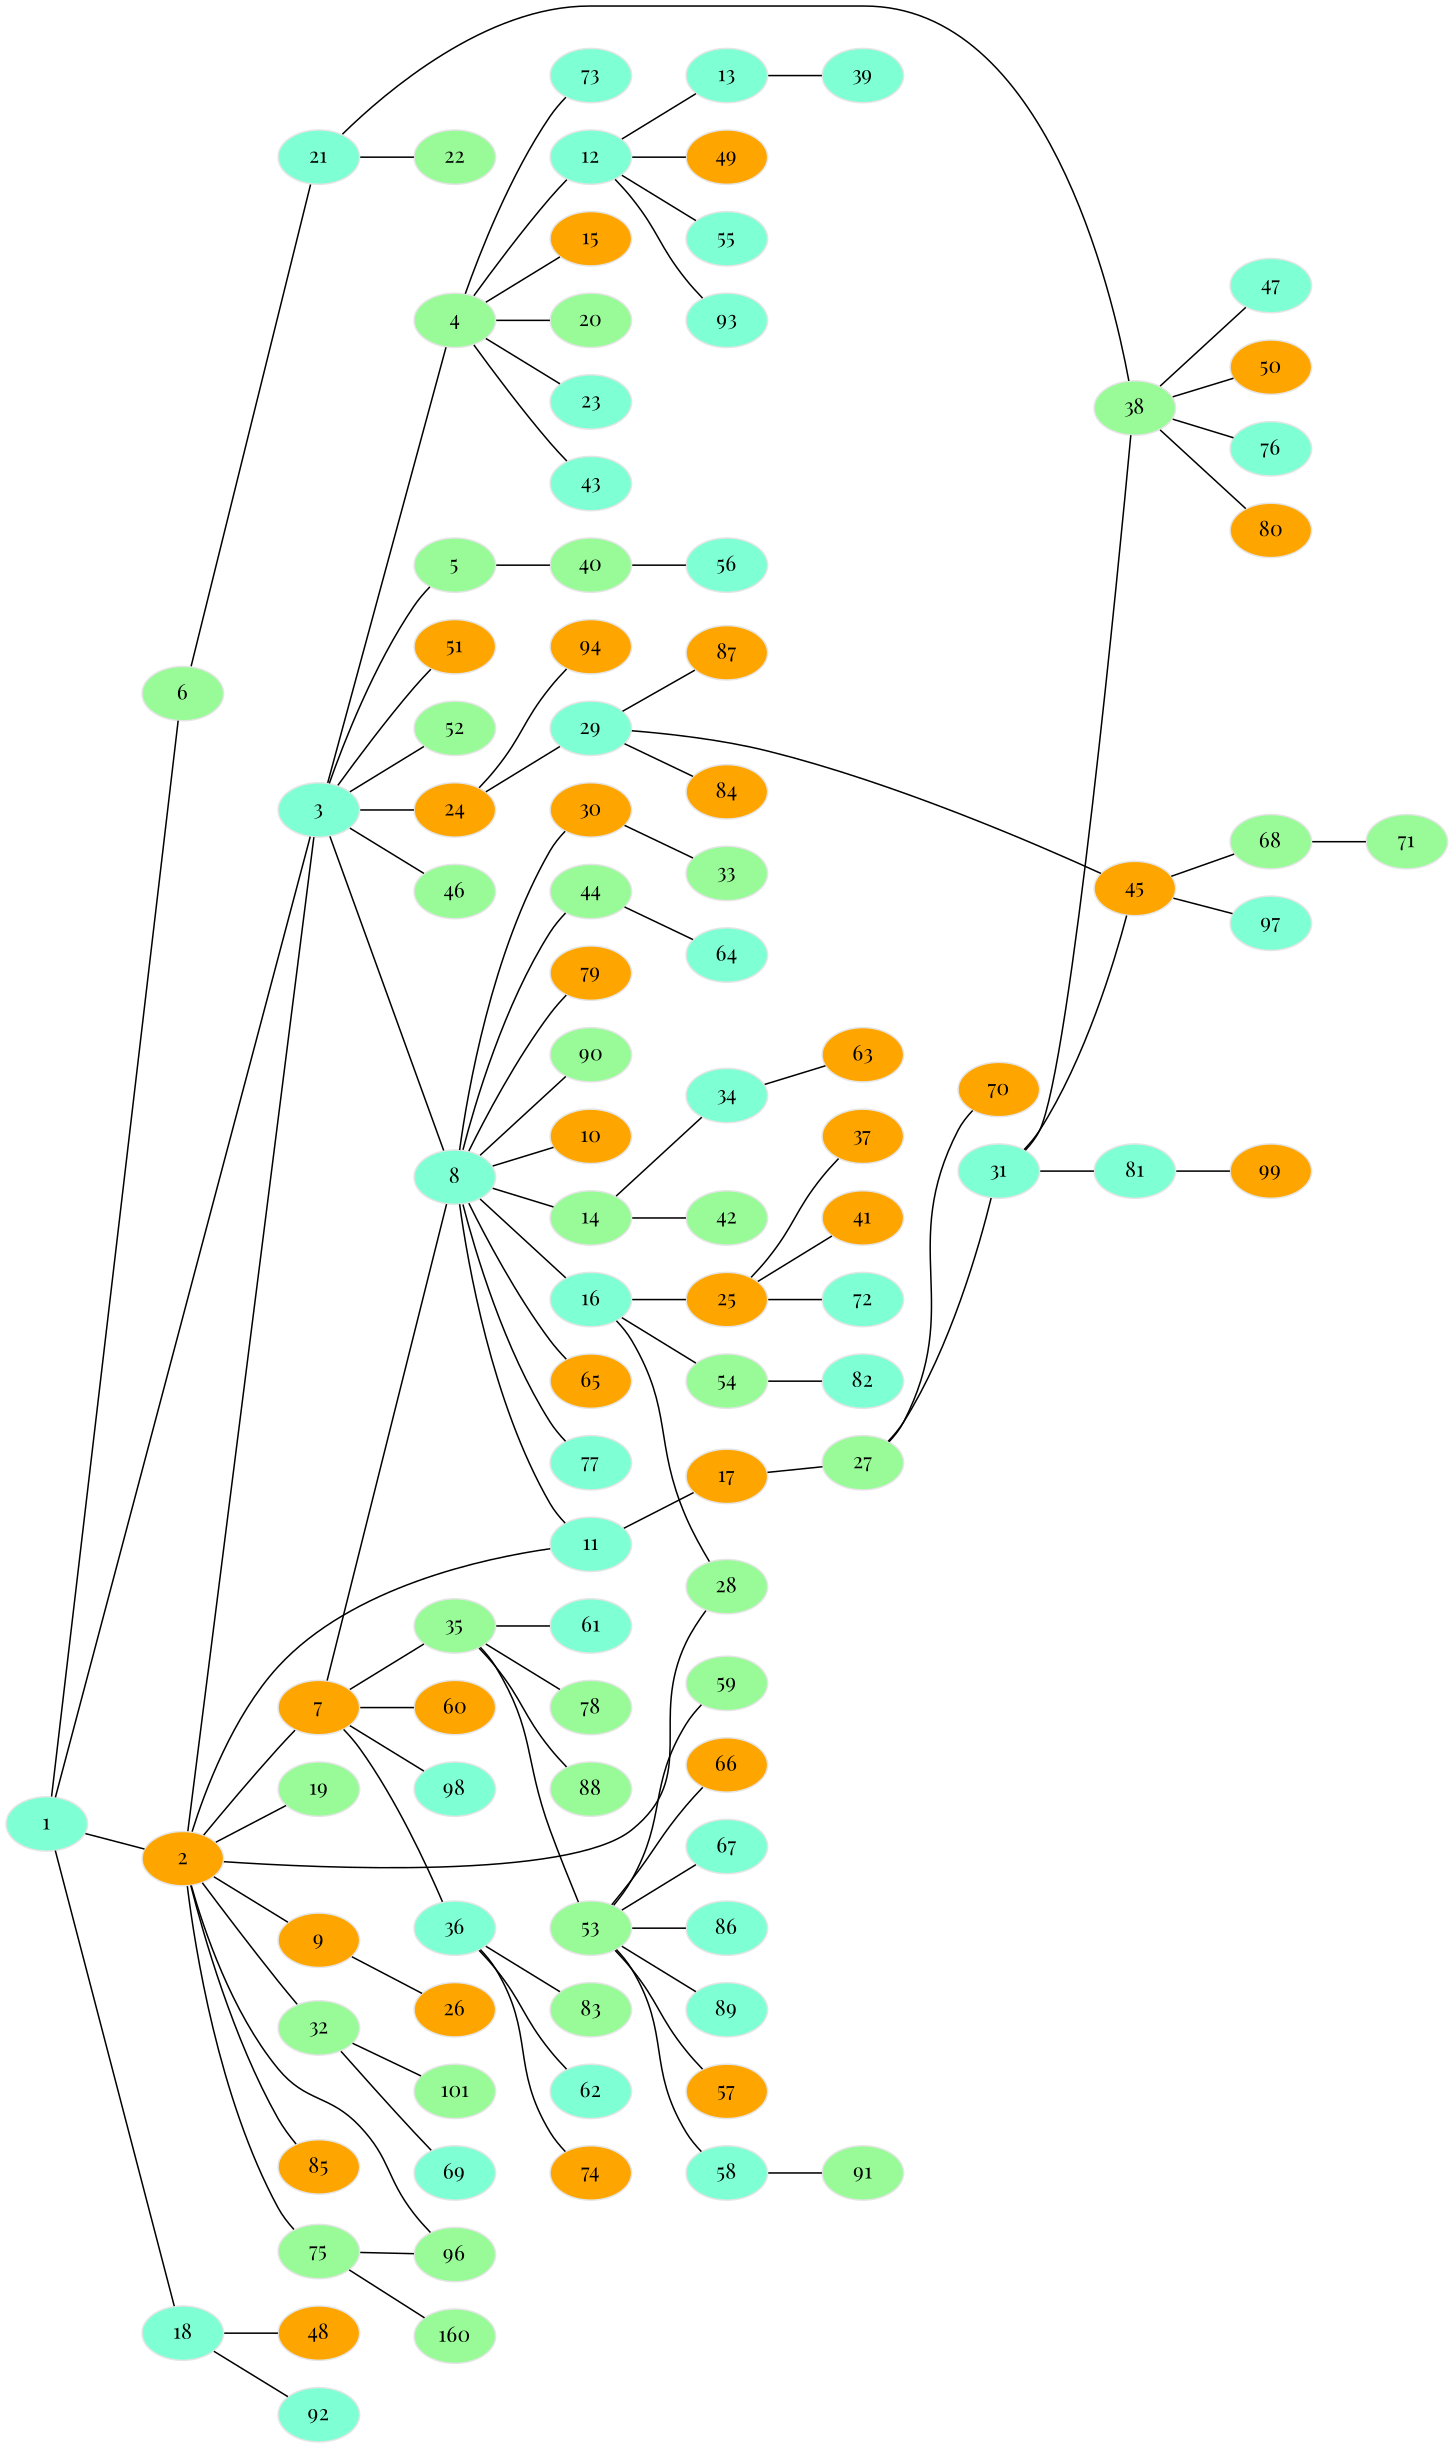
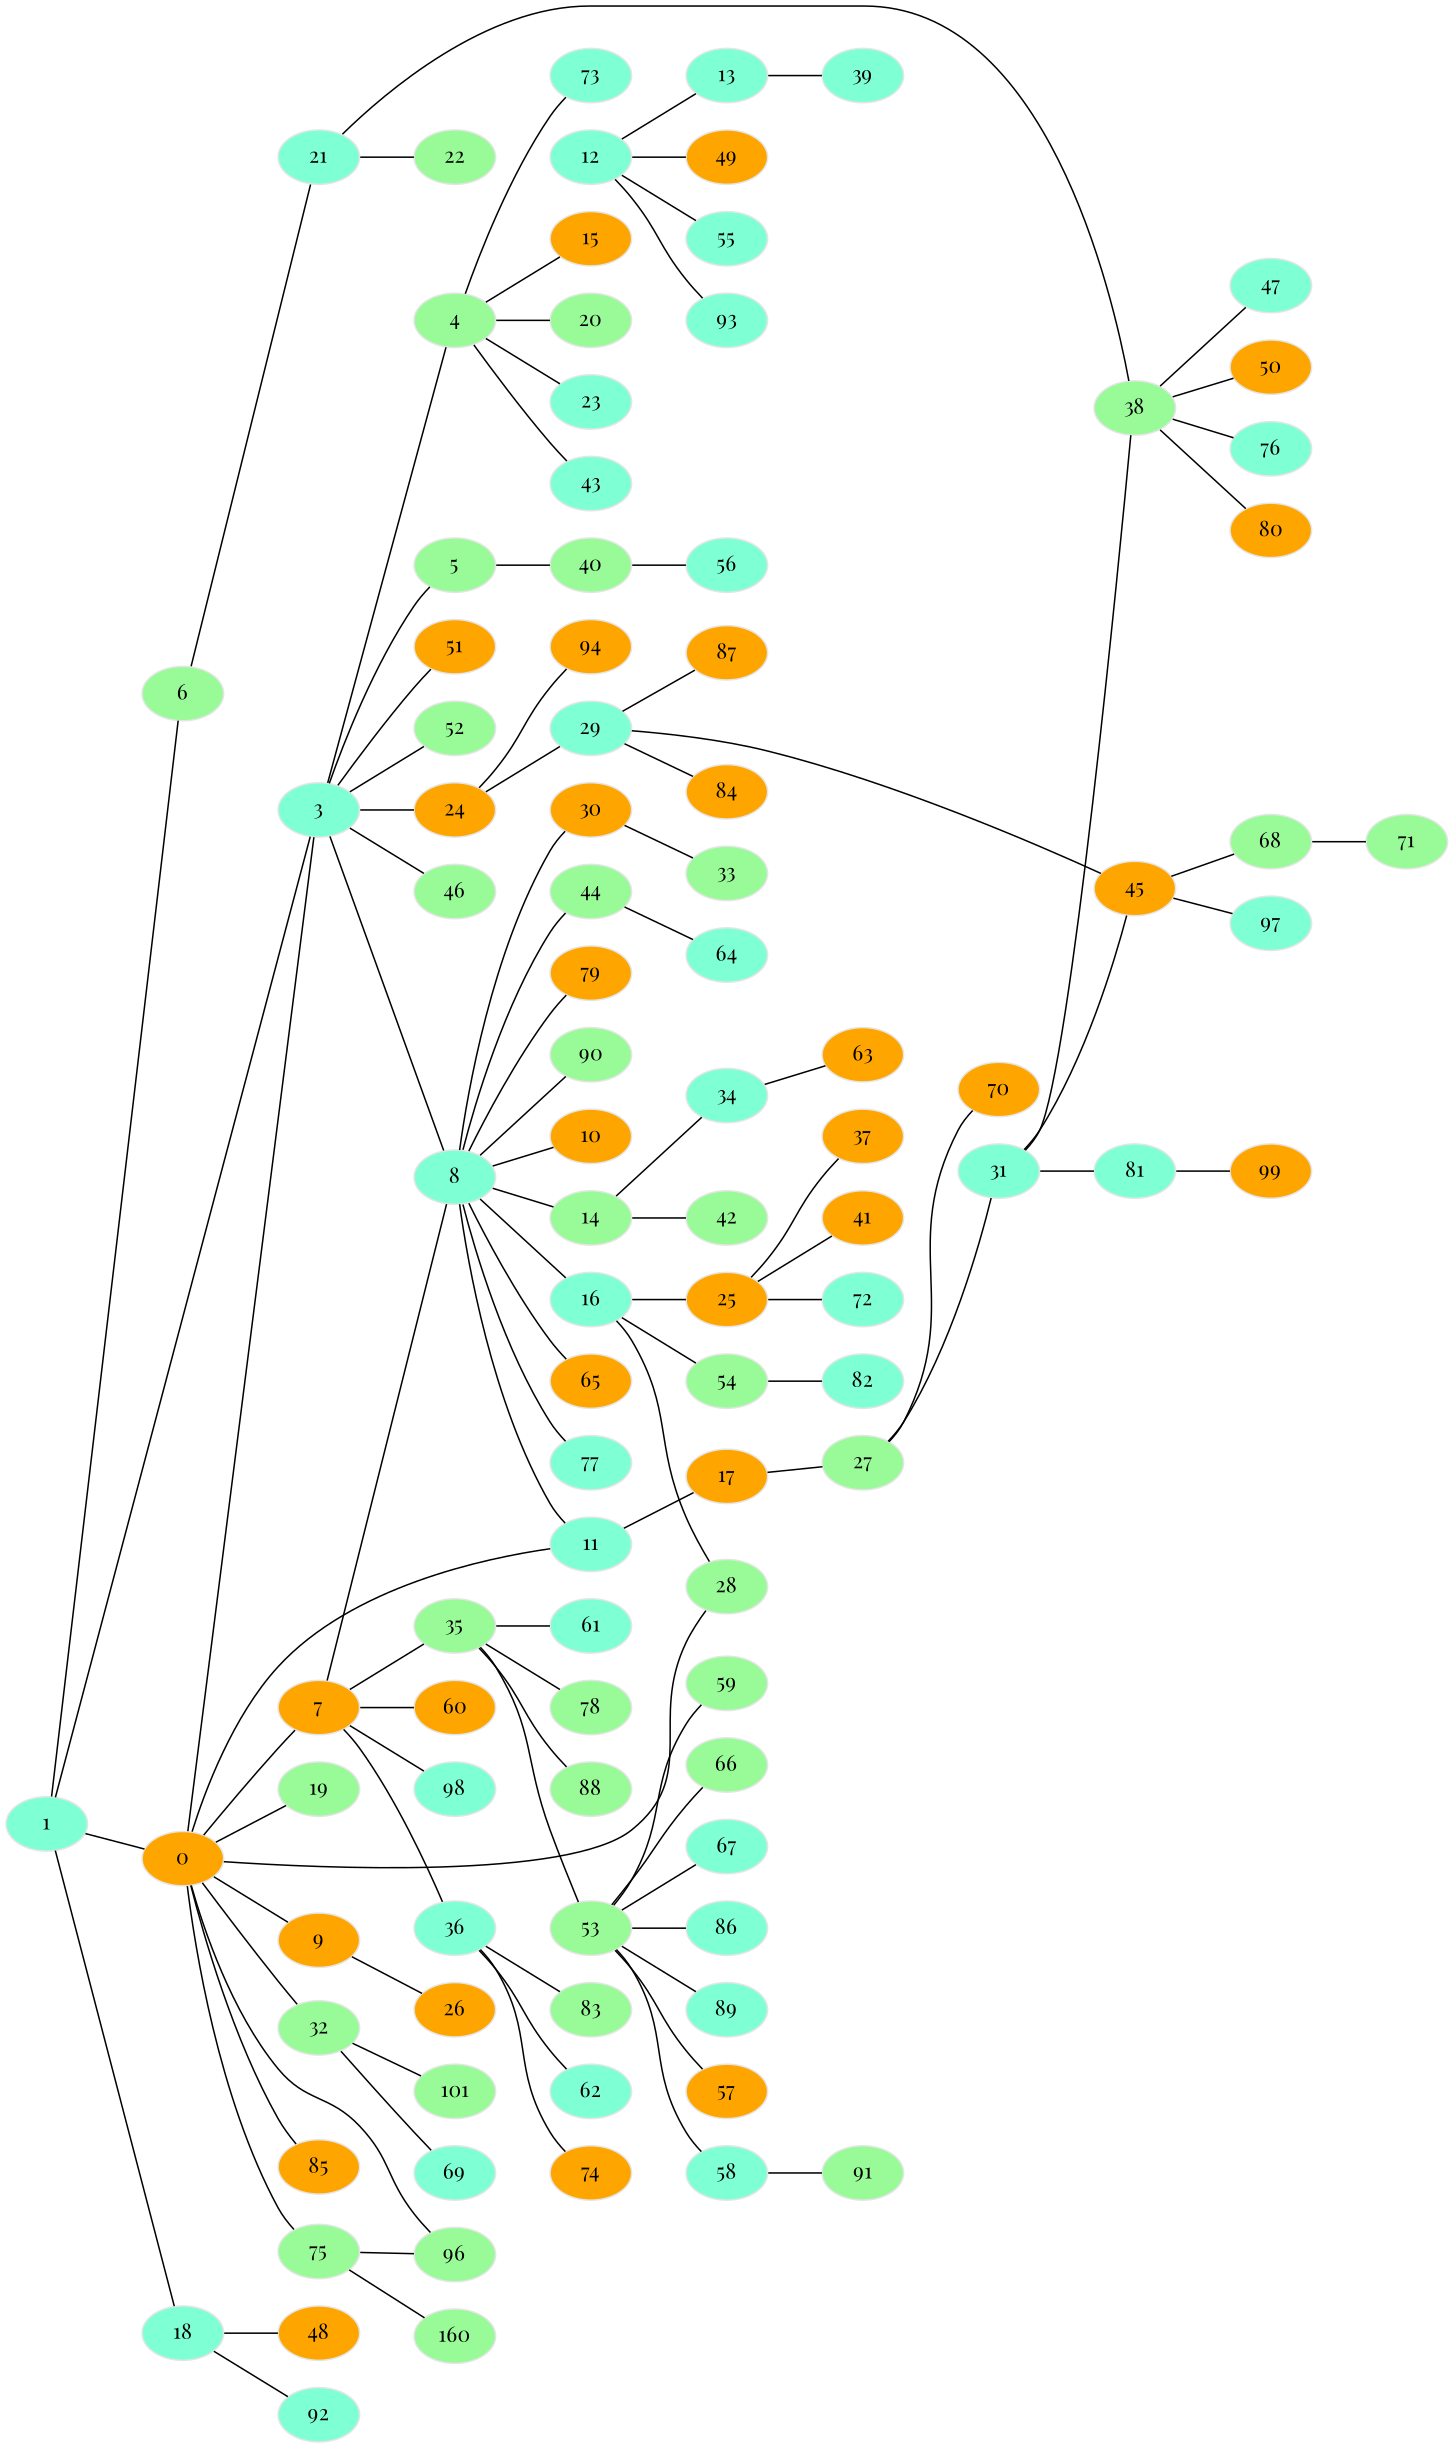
edge "12" -- "4": removed
node "66": fillcolor orange -> palegreen
node "2": label "2" -> "0"
